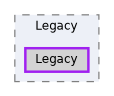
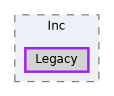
cluster "Legacy": label "Legacy" -> "Inc"
